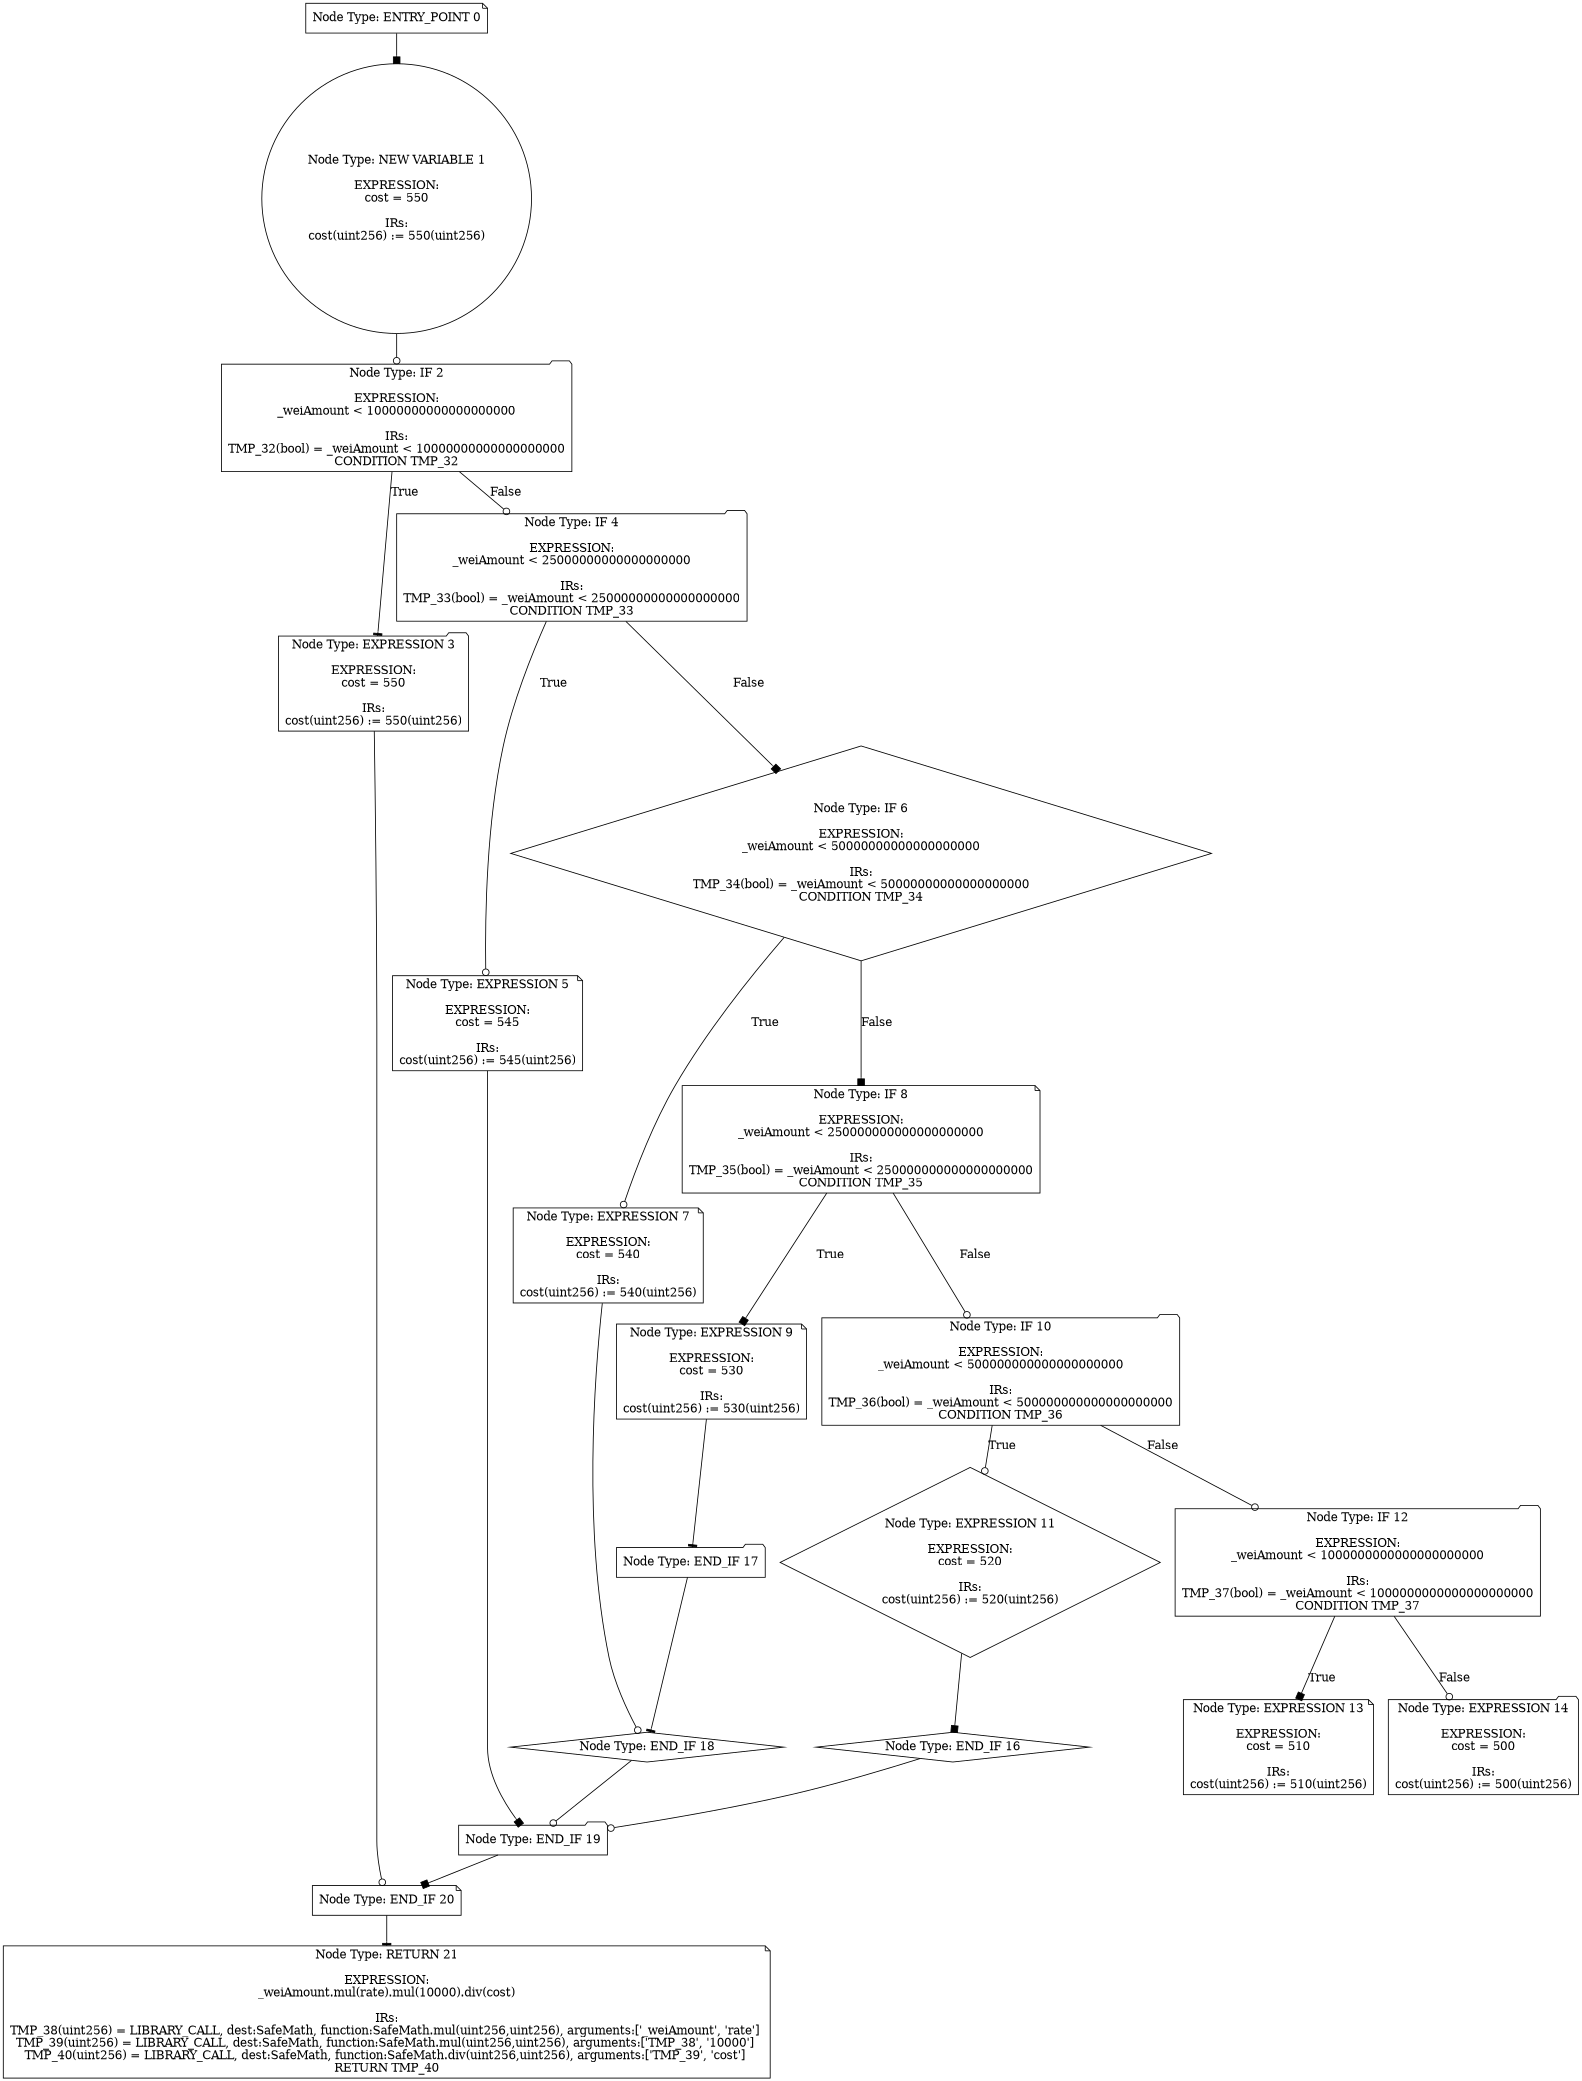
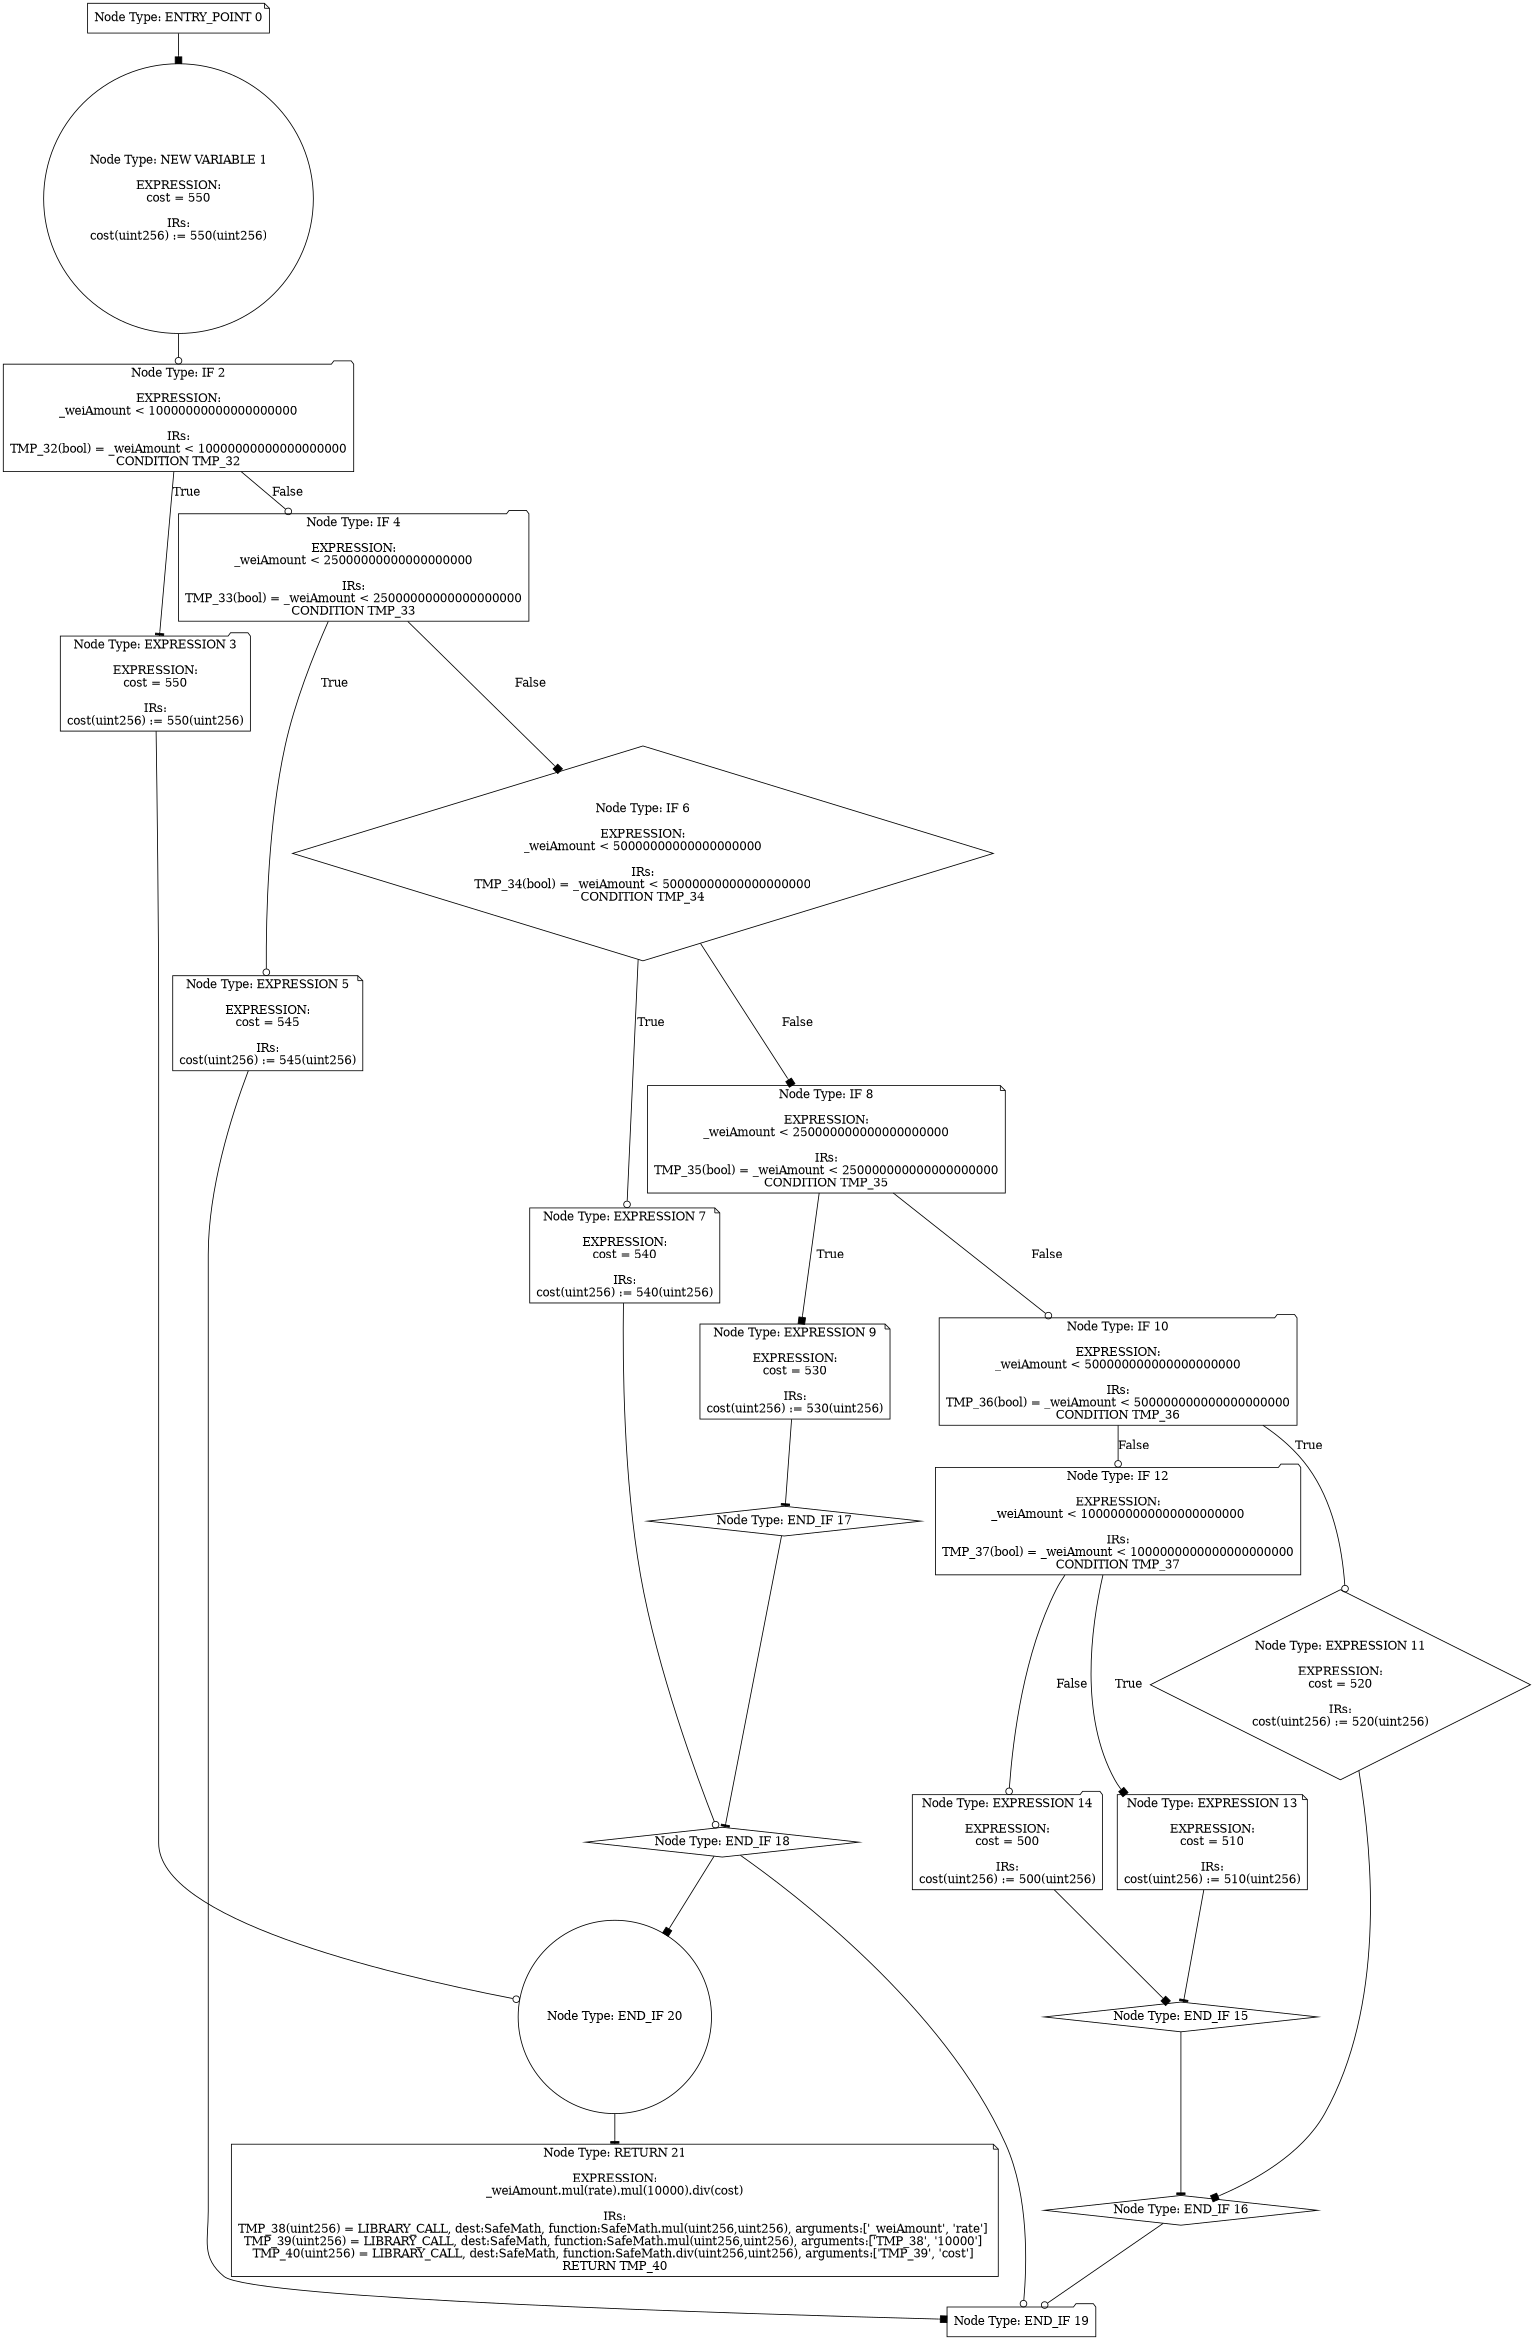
node "Node Type: END_IF 17": shape folder -> diamond
edge "Node Type: END_IF 19" -> "Node Type: END_IF 20": now "Node Type: END_IF 18" -> "Node Type: END_IF 20"
node "Node Type: END_IF 20": shape note -> circle
node "Node Type: END_IF 15": added
